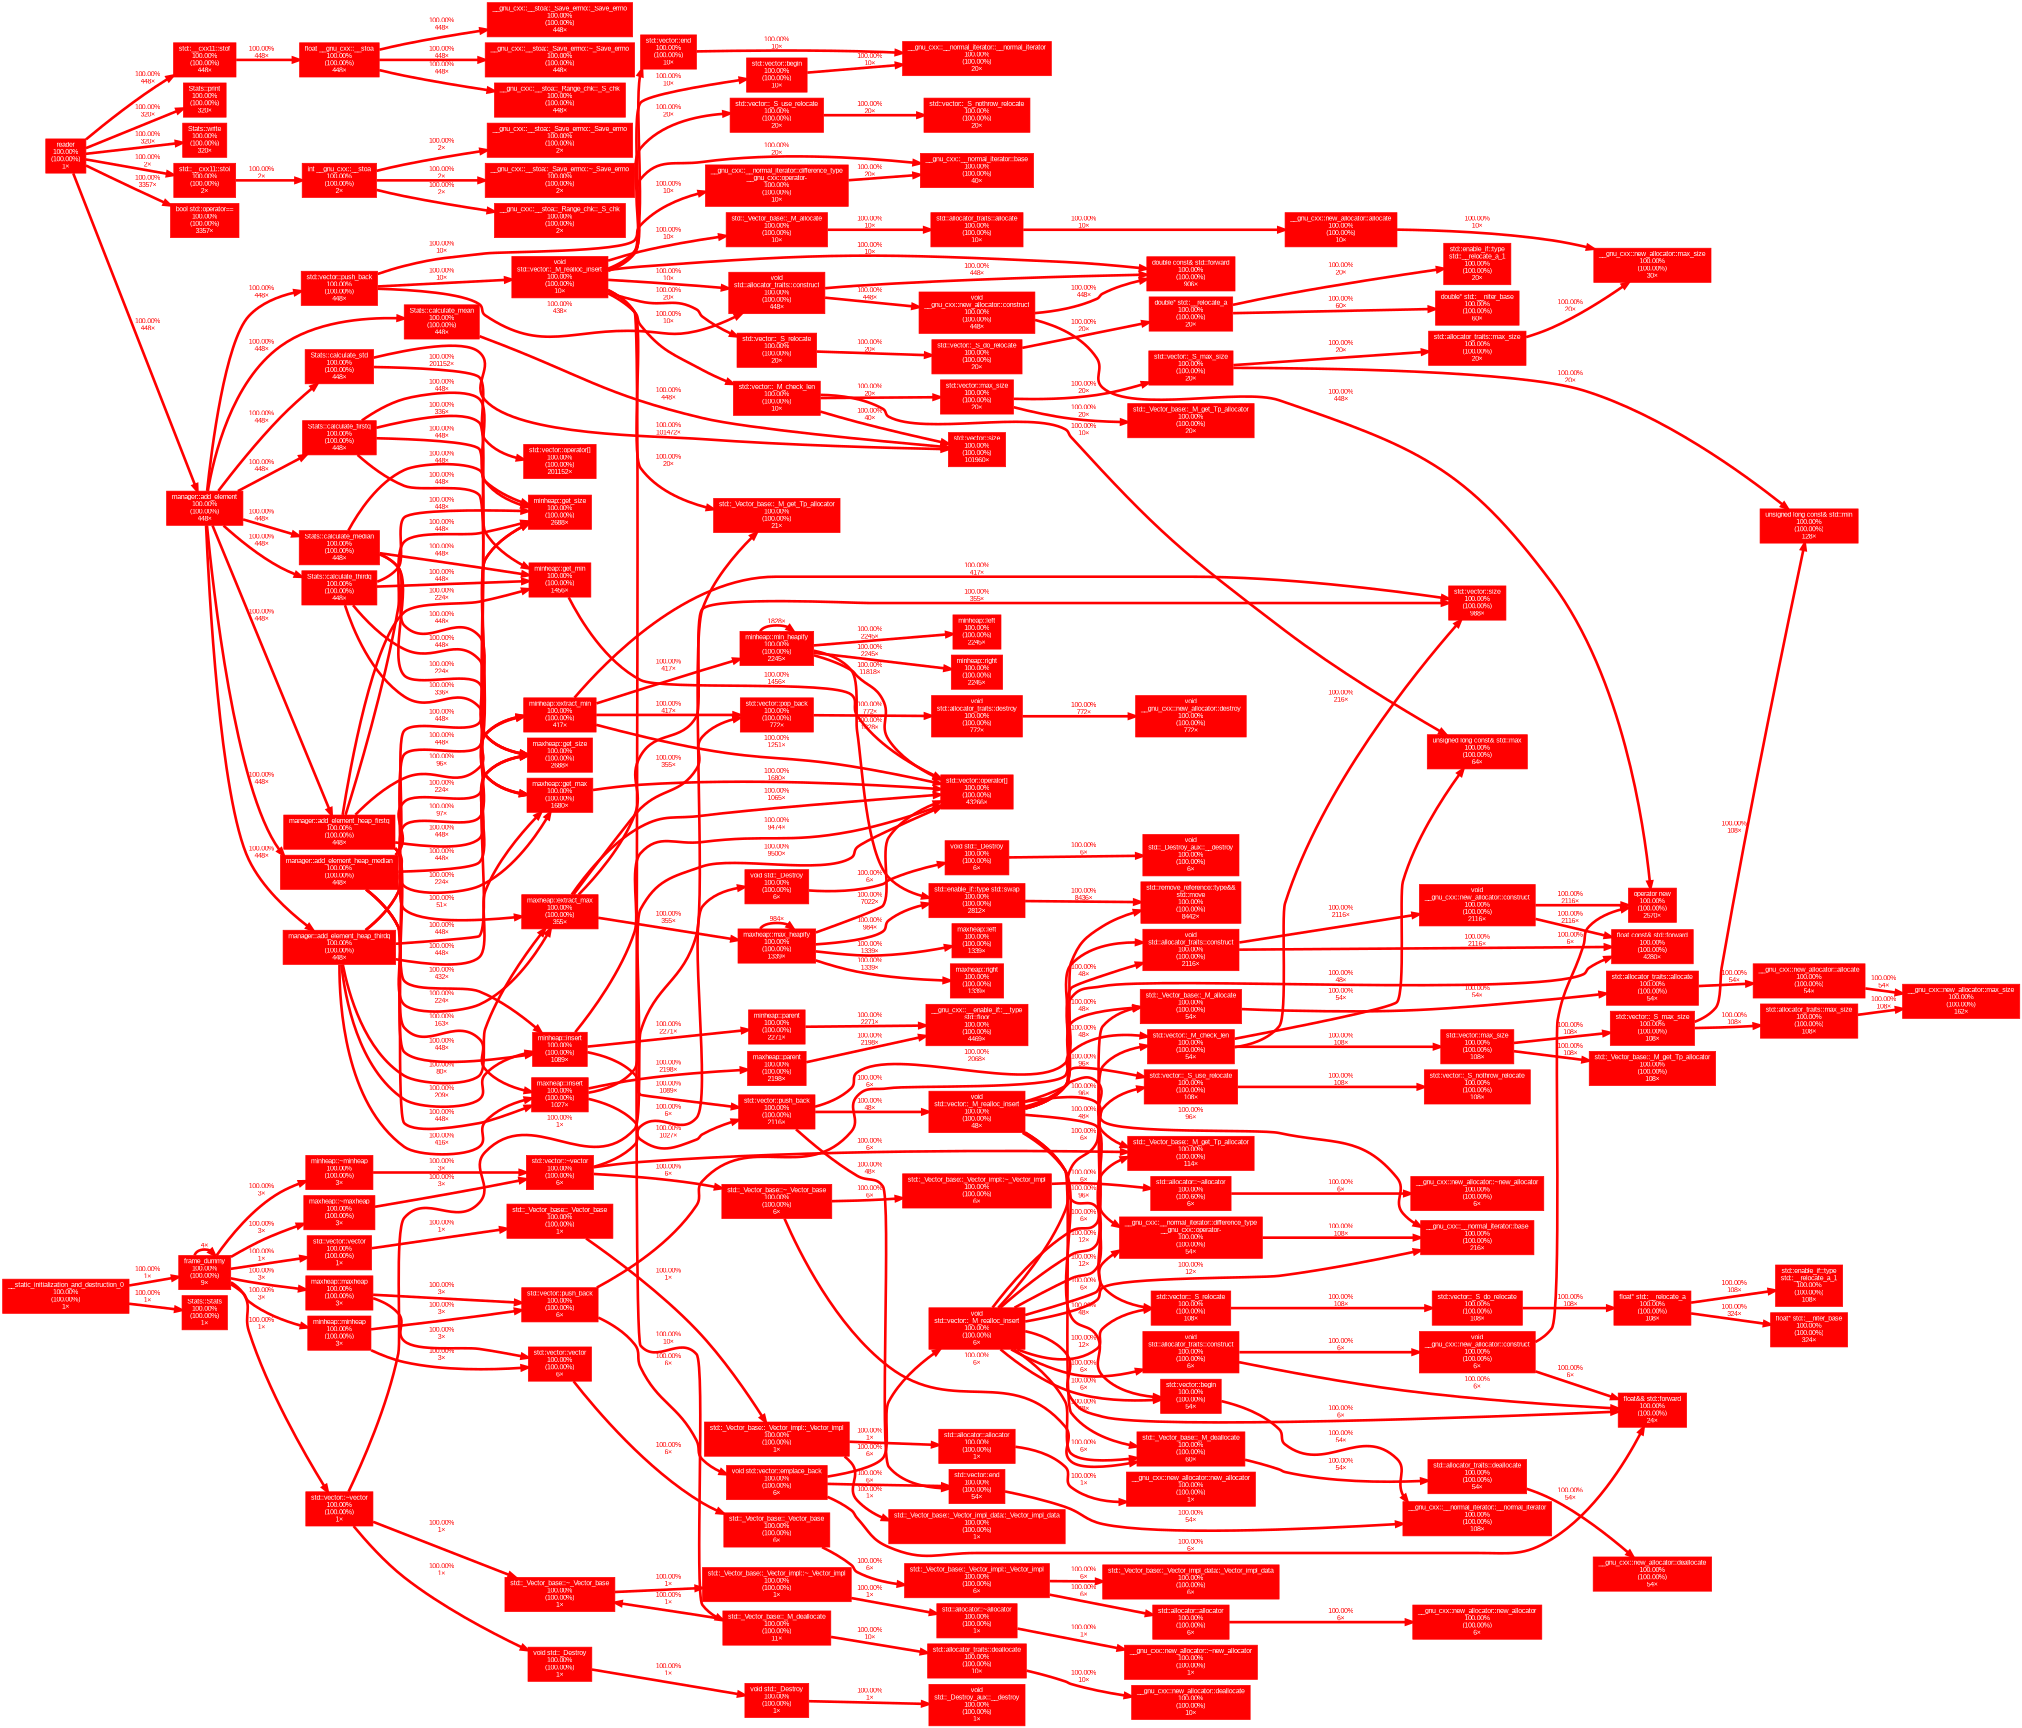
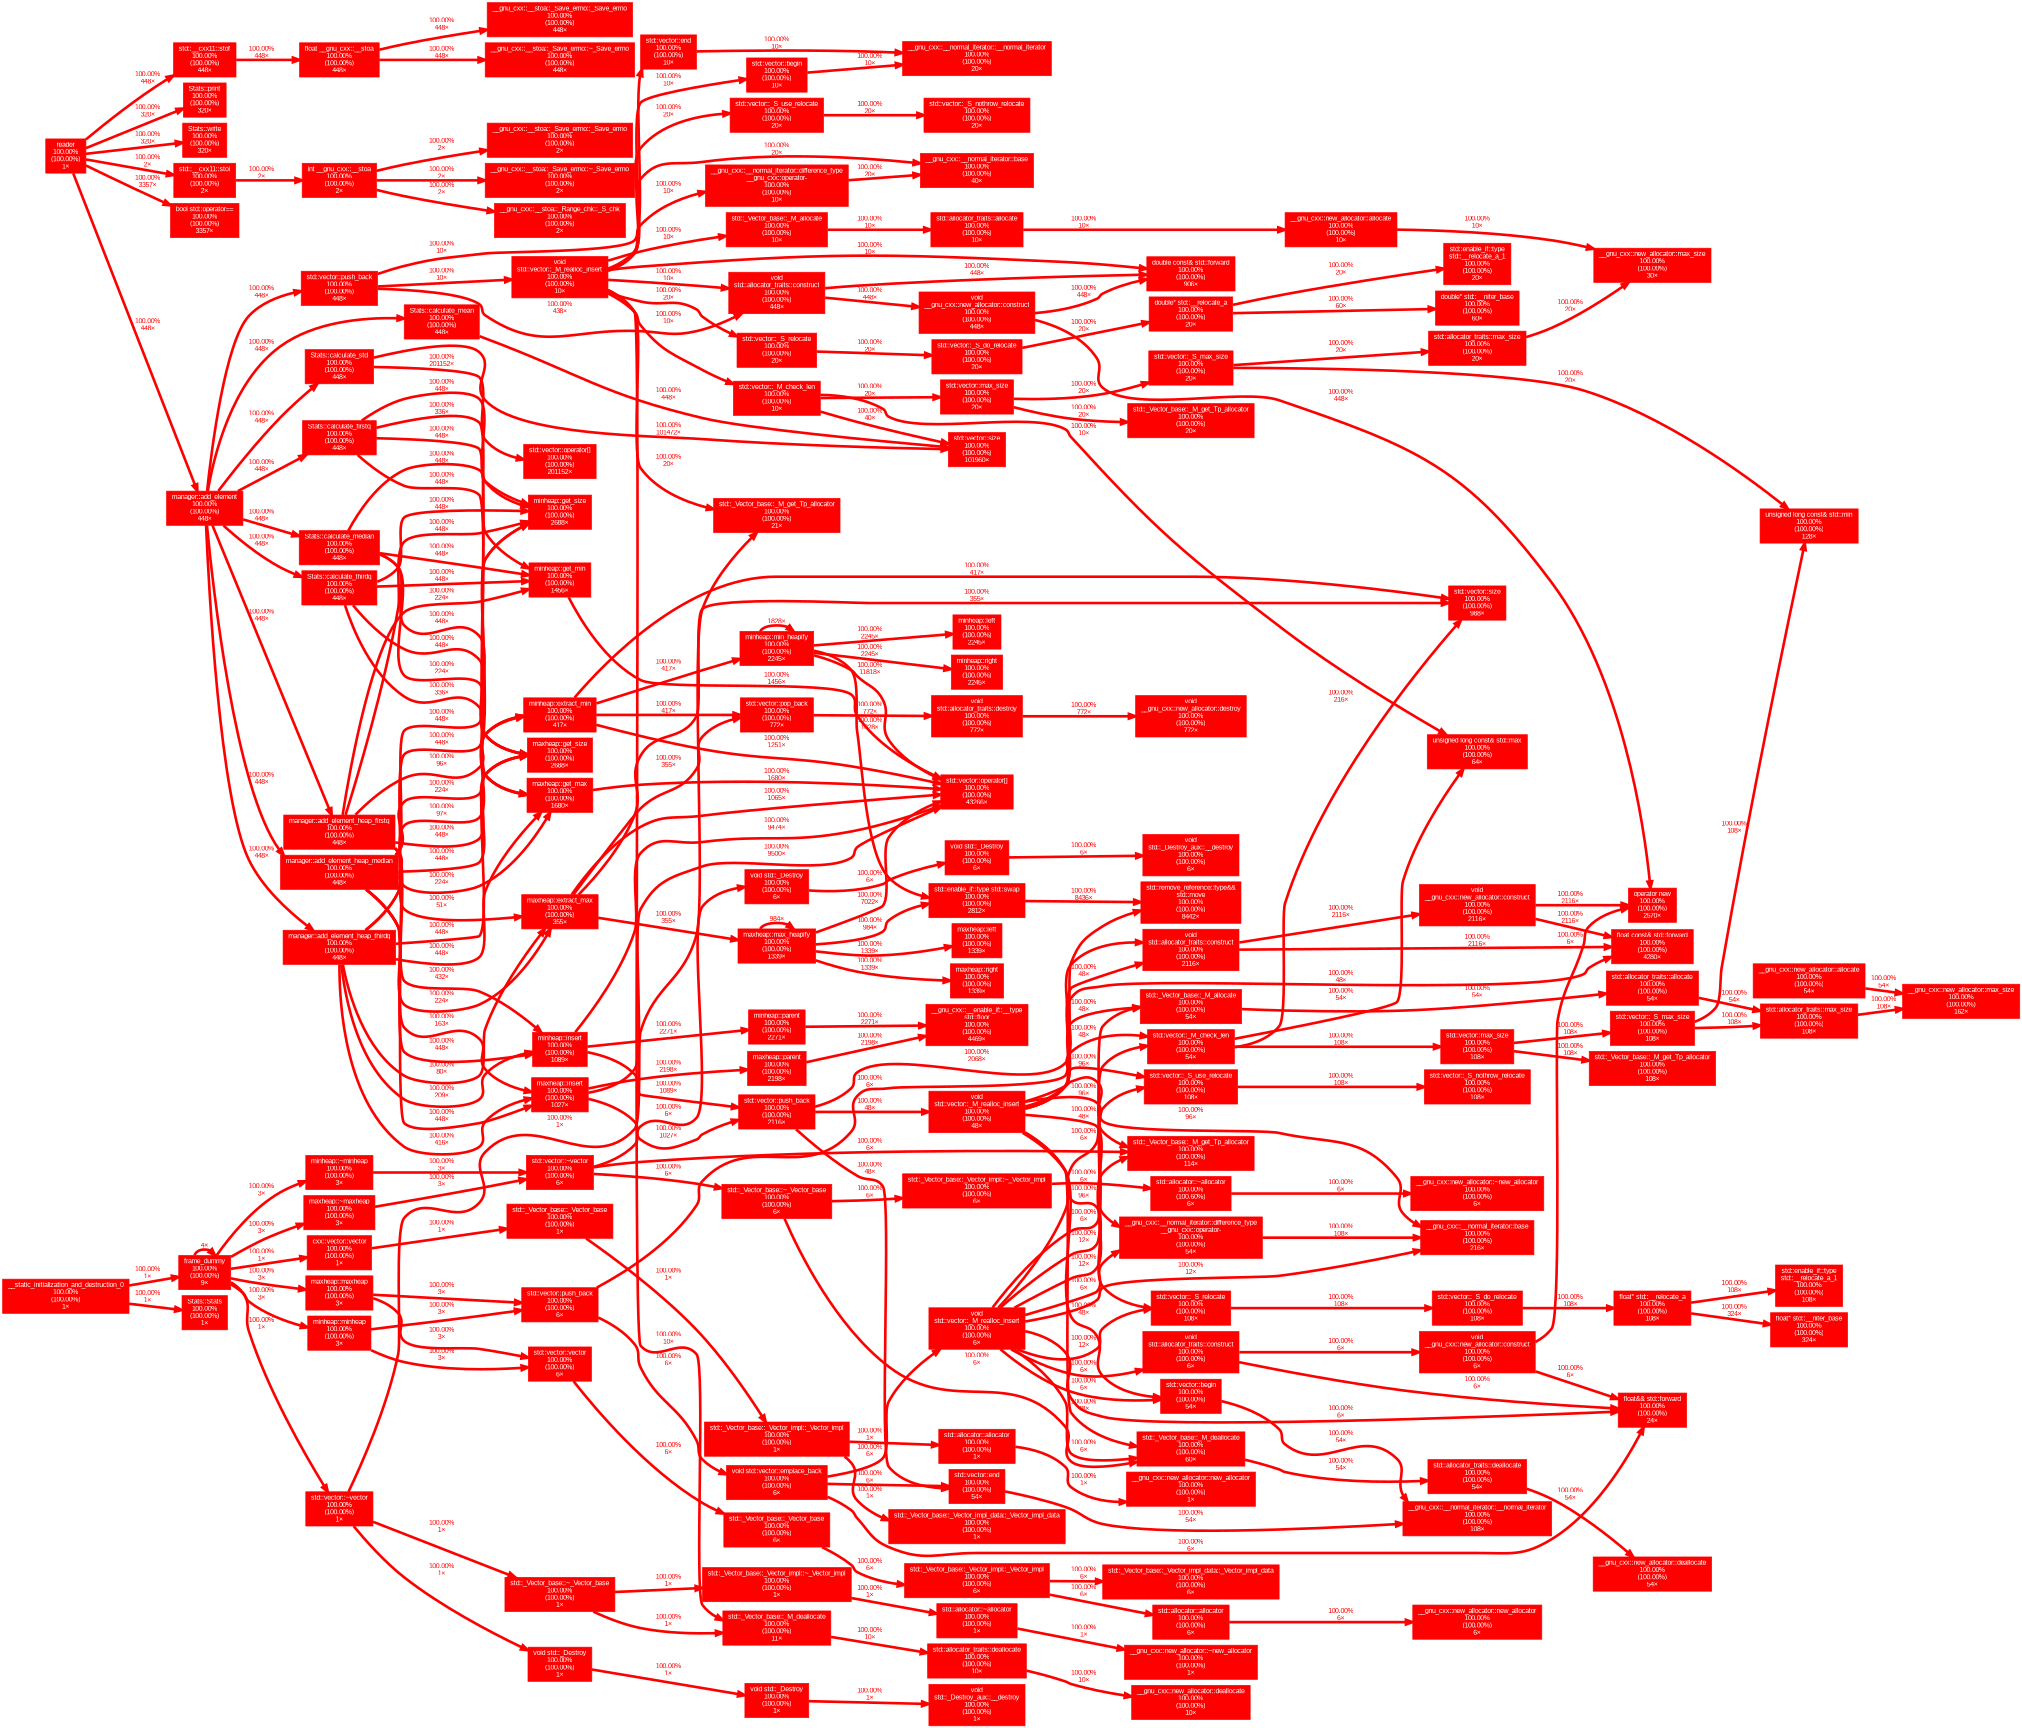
node "__gnu_cxx::__stoa::_Range_chk::_S_chk 100.00% (100.00%) 448×": removed
edge "std::allocator_traits::allocate 100.00% (100.00%) 54×" -> "__gnu_cxx::new_allocator::allocate 100.00% (100.00%) 54×": now "std::allocator_traits::allocate 100.00% (100.00%) 54×" -> "std::allocator_traits::max_size 100.00% (100.00%) 108×"
node "std::vector::vector 100.00% (100.00%) 1×": label "std::vector::vector 100.00% (100.00%) 1×" -> "cxx::vector::vector 100.00% (100.00%) 1×"
edge "std::_Vector_base::_M_deallocate 100.00% (100.00%) 11×" -> "std::_Vector_base::~_Vector_base 100.00% (100.00%) 1×": reversed
